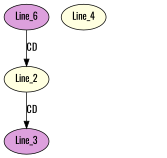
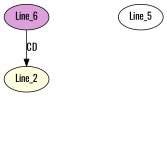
node "Line_4": removed
node "Line_5": added
node "Line_3": removed
